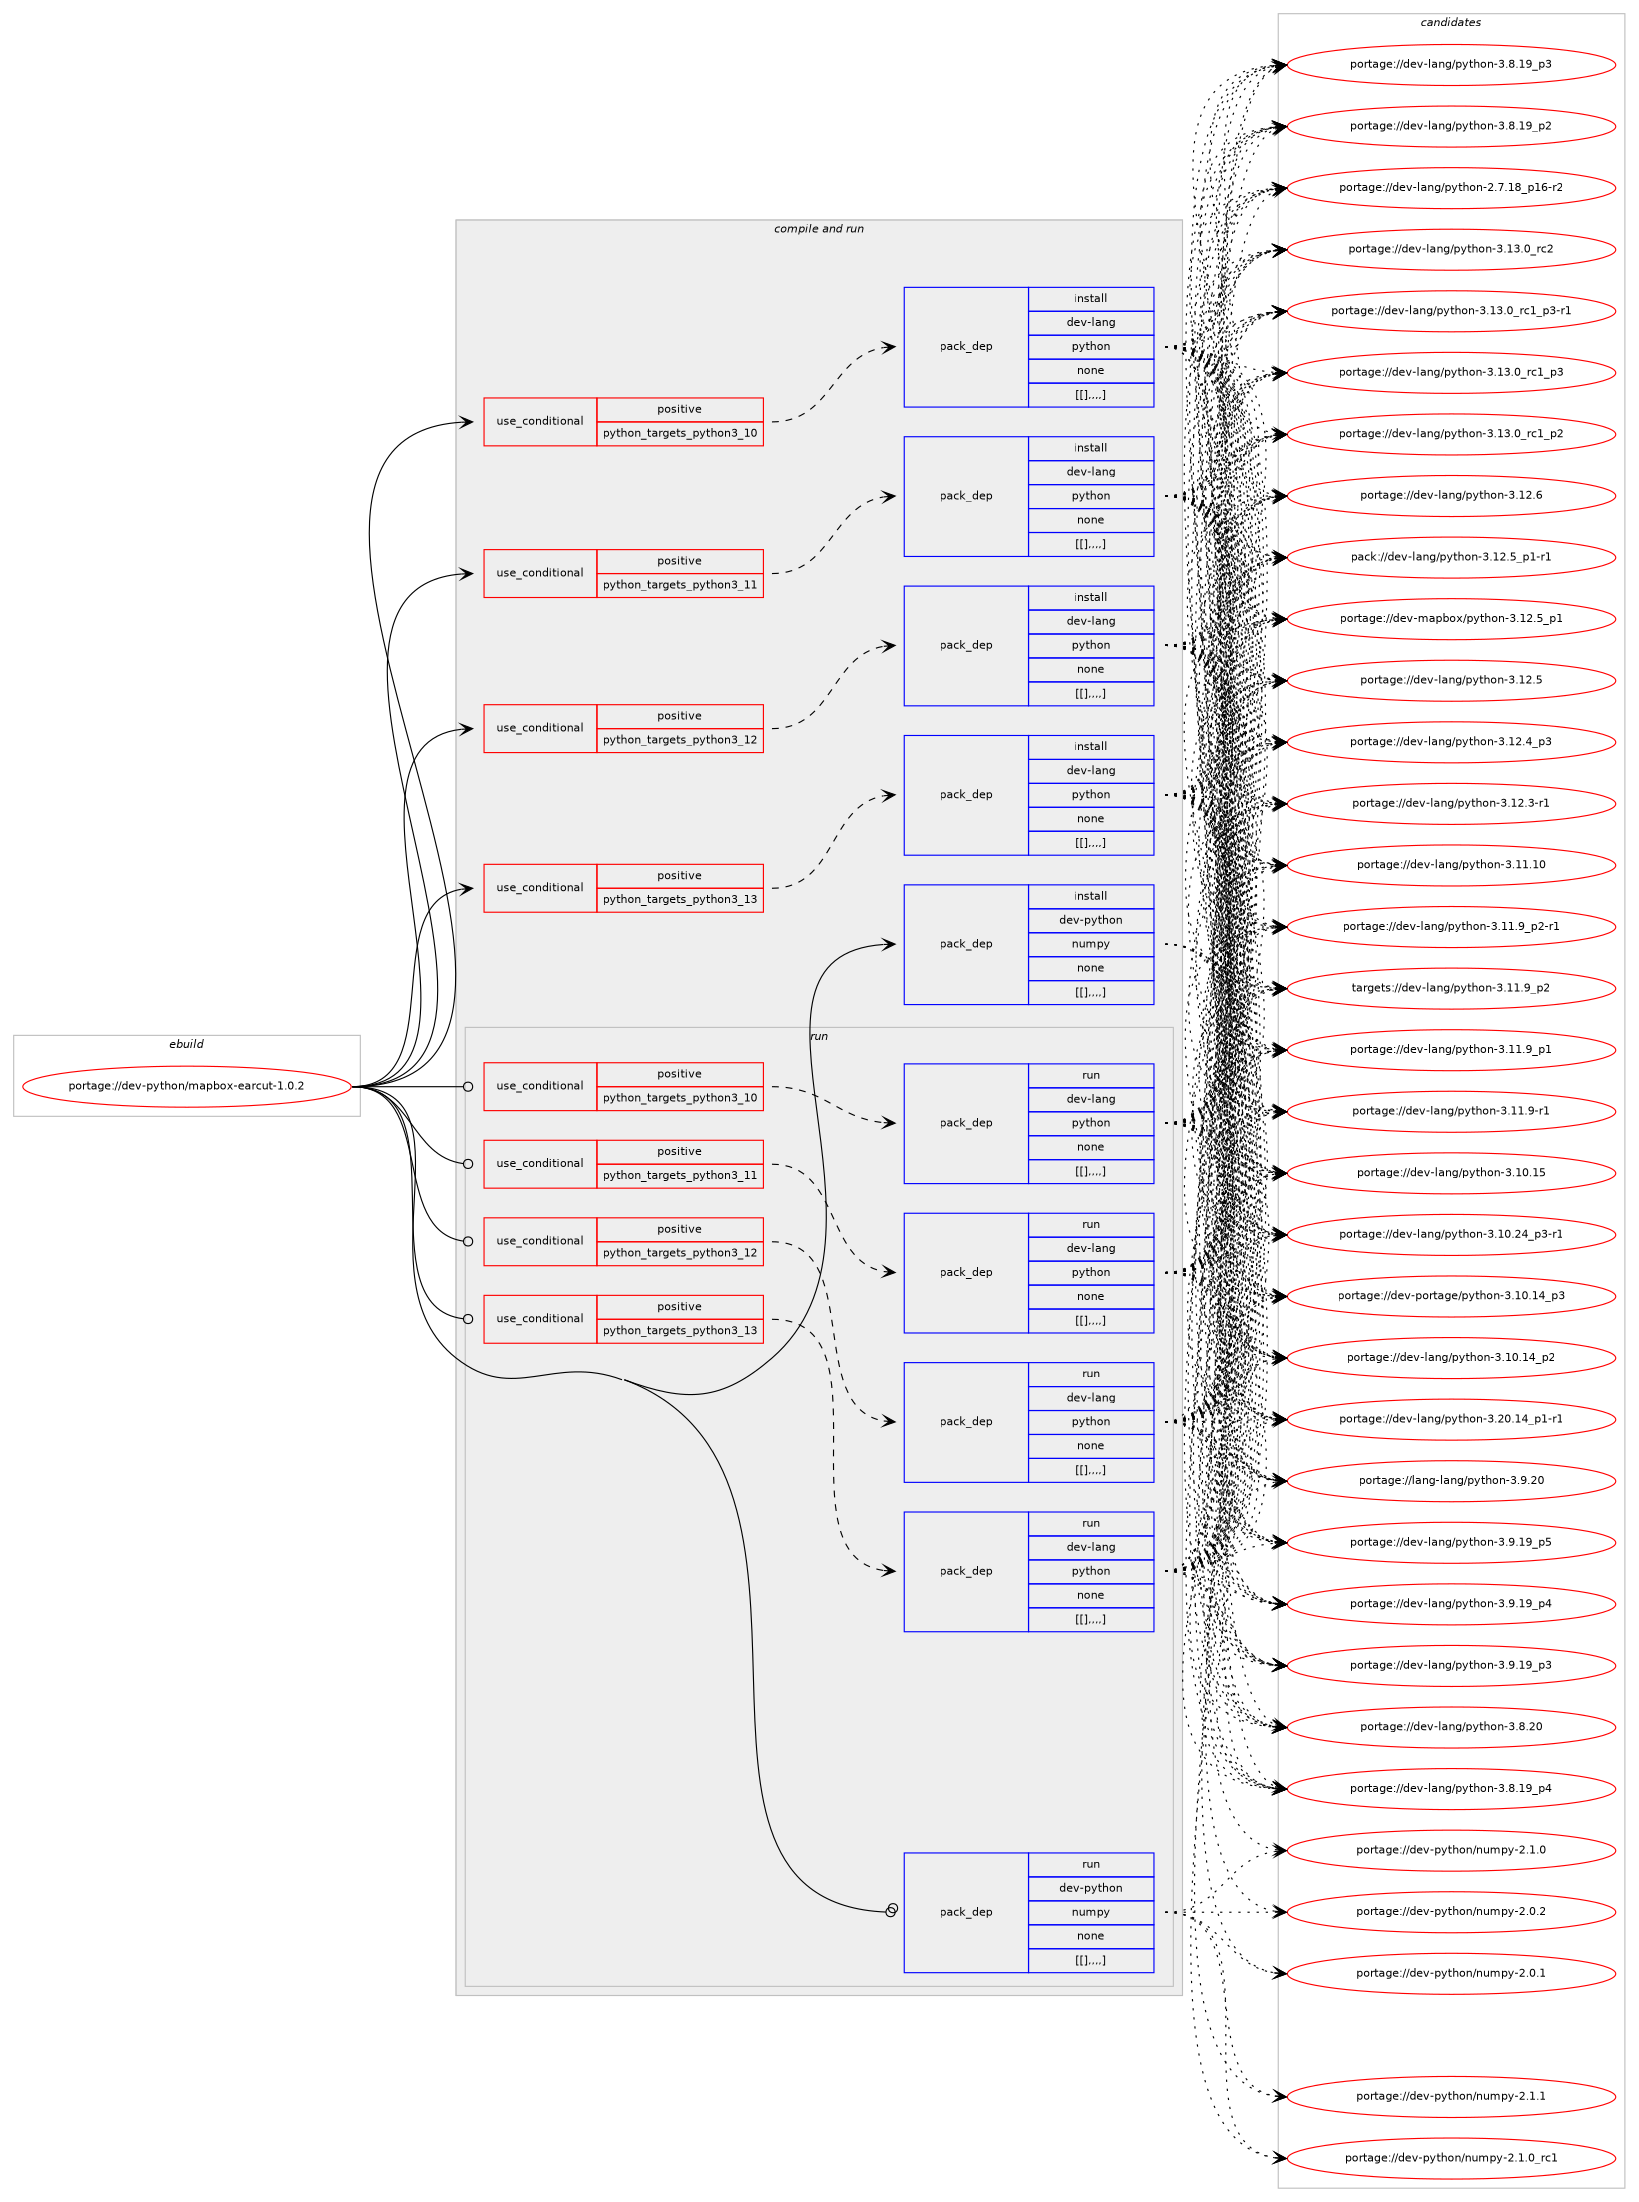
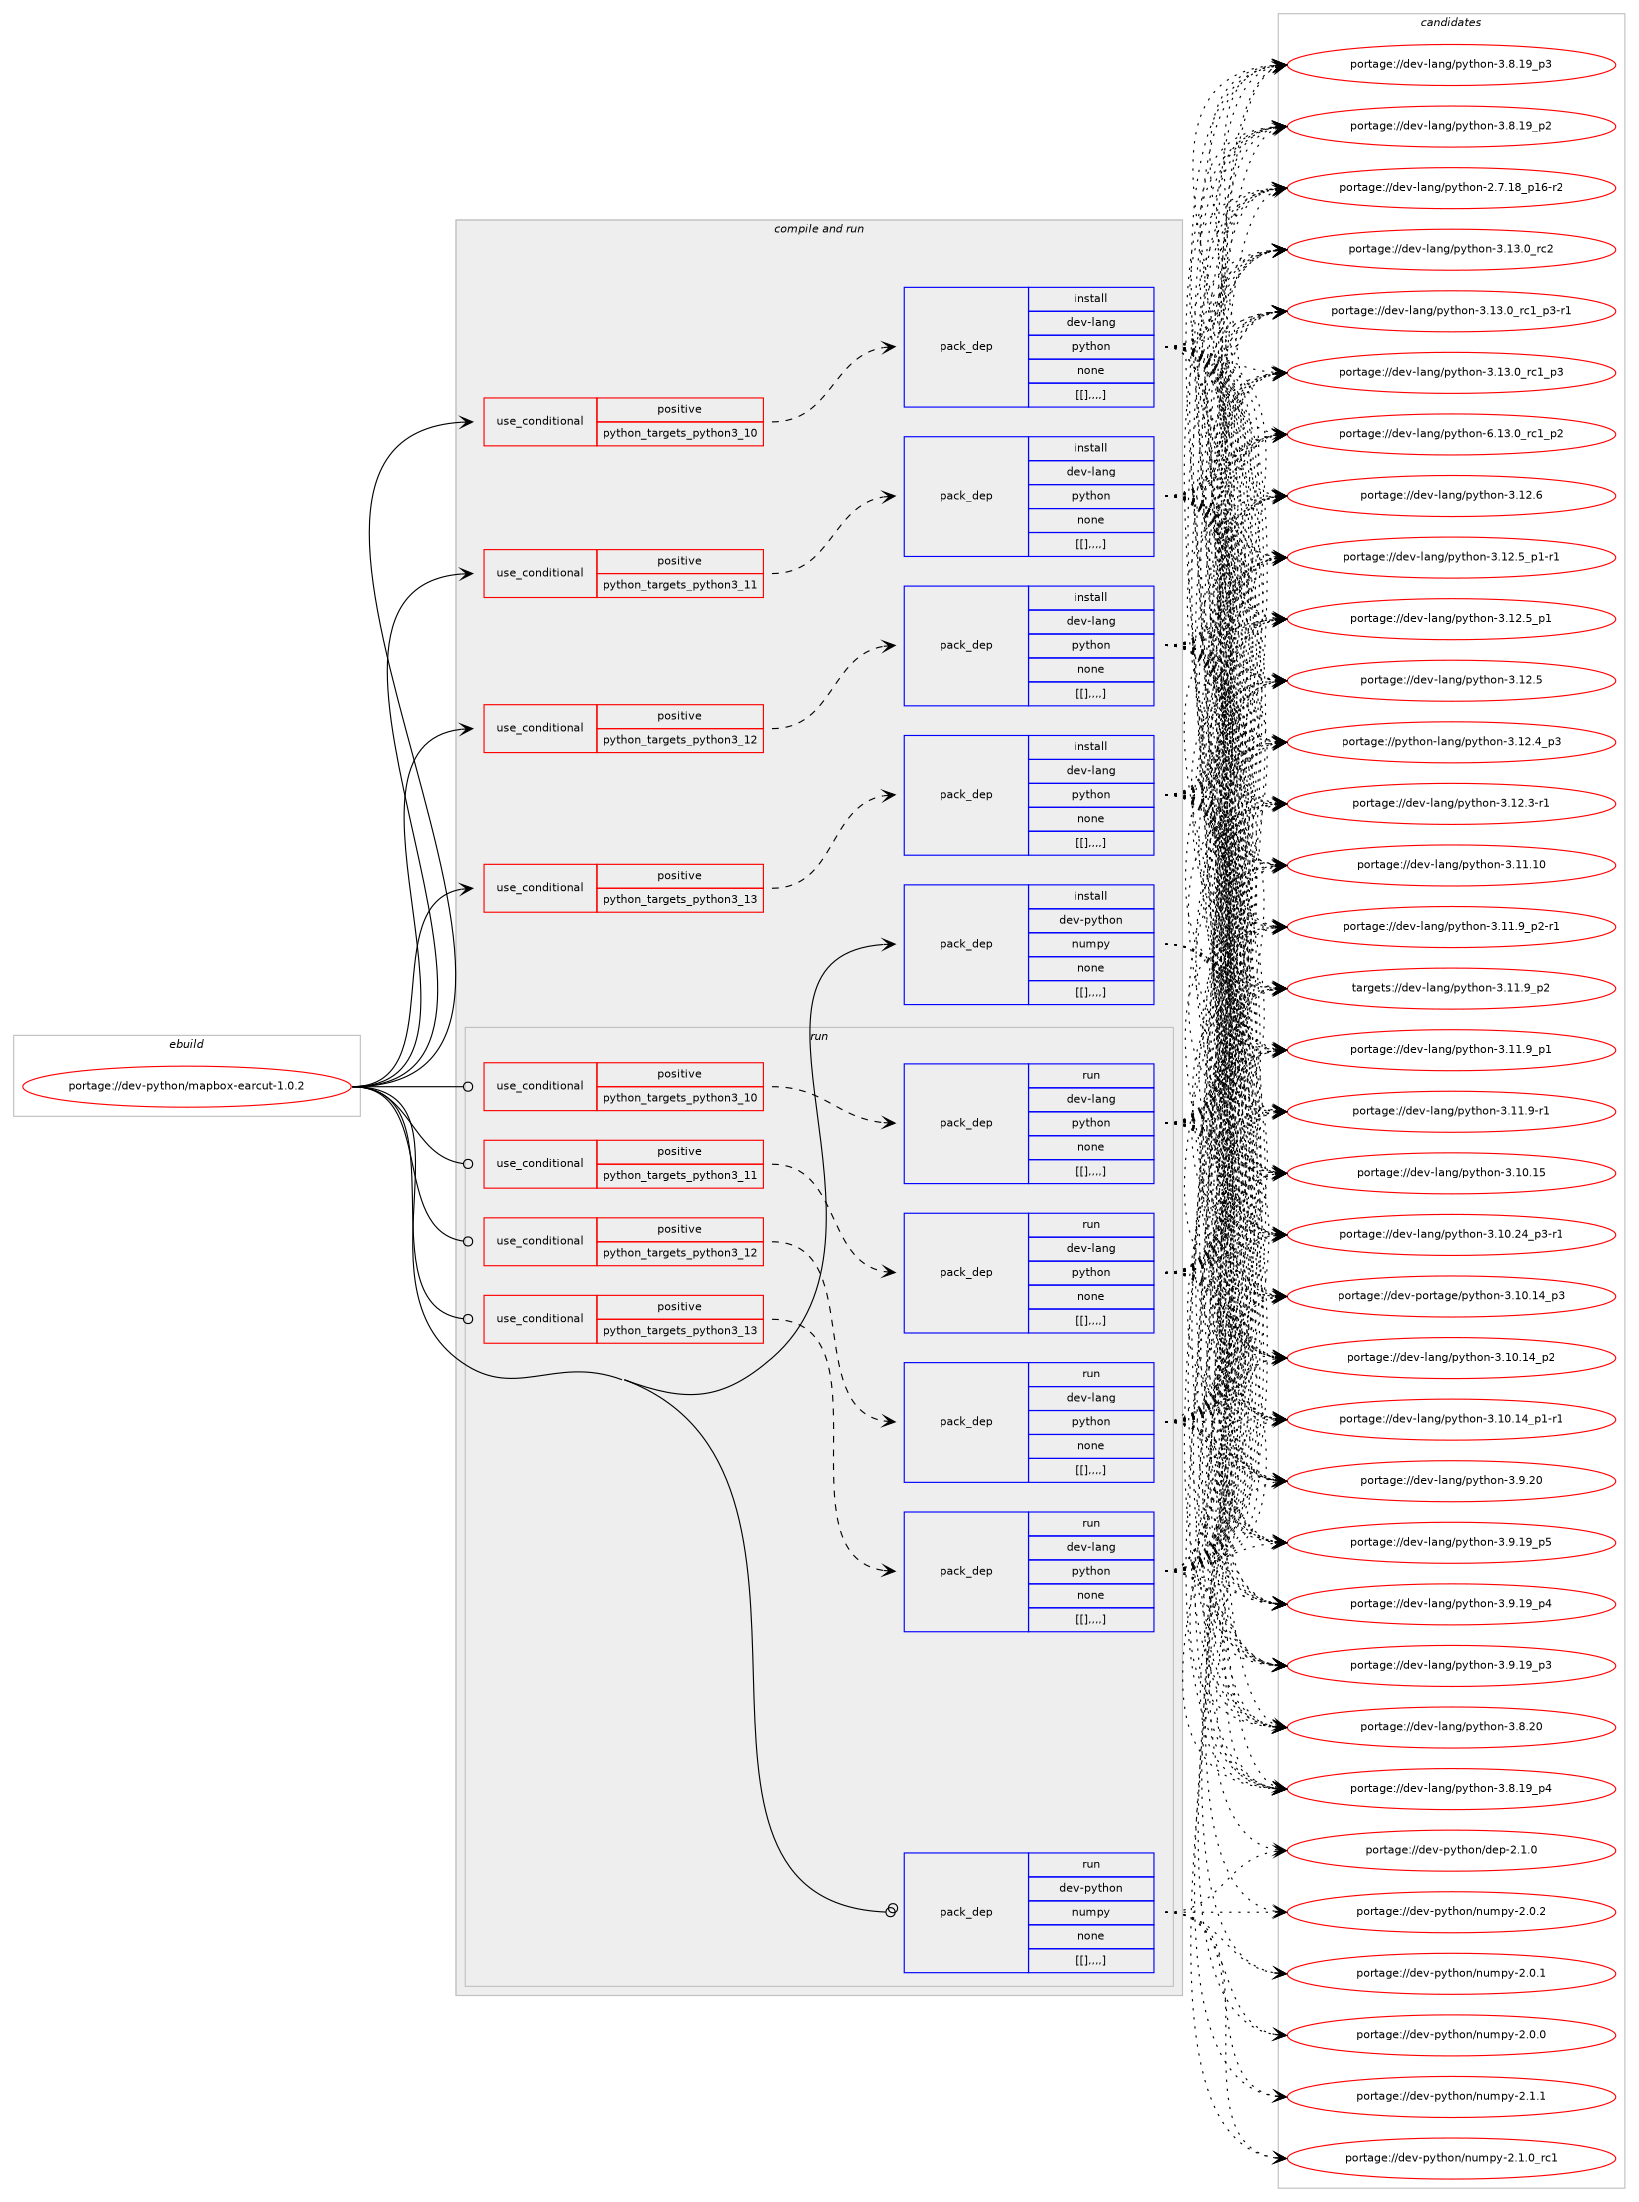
node "portage://dev-lang/python-3.13.0_rc1_p2": label "portage://dev-lang/python-3.13.0_rc1_p2" -> "portage://dev-lang/python-6.13.0_rc1_p2"
node "pack://dev-lang/python-3.12.5_p1-r1": label "pack://dev-lang/python-3.12.5_p1-r1" -> "portage://dev-lang/python-3.12.5_p1-r1"
node "portage://dev-mapbox/python-3.12.5_p1": label "portage://dev-mapbox/python-3.12.5_p1" -> "portage://dev-lang/python-3.12.5_p1"
node "portage://dev-lang/python-3.12.4_p3": label "portage://dev-lang/python-3.12.4_p3" -> "portage://python-lang/python-3.12.4_p3"
node "portage://dev-lang/python-3.20.14_p1-r1": label "portage://dev-lang/python-3.20.14_p1-r1" -> "portage://dev-lang/python-3.10.14_p1-r1"
node "portage://lang-lang/python-3.9.20": label "portage://lang-lang/python-3.9.20" -> "portage://dev-lang/python-3.9.20"
node "portage://dev-python/numpy-2.1.0": label "portage://dev-python/numpy-2.1.0" -> "portage://dev-python/dep-2.1.0"
node "portage://dev-python/numpy-2.0.0": added
